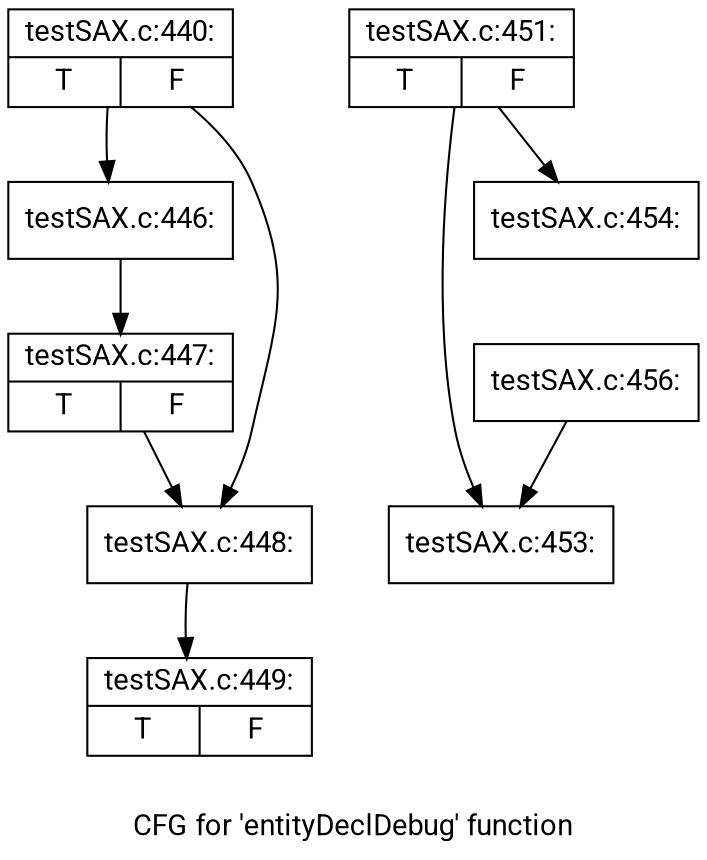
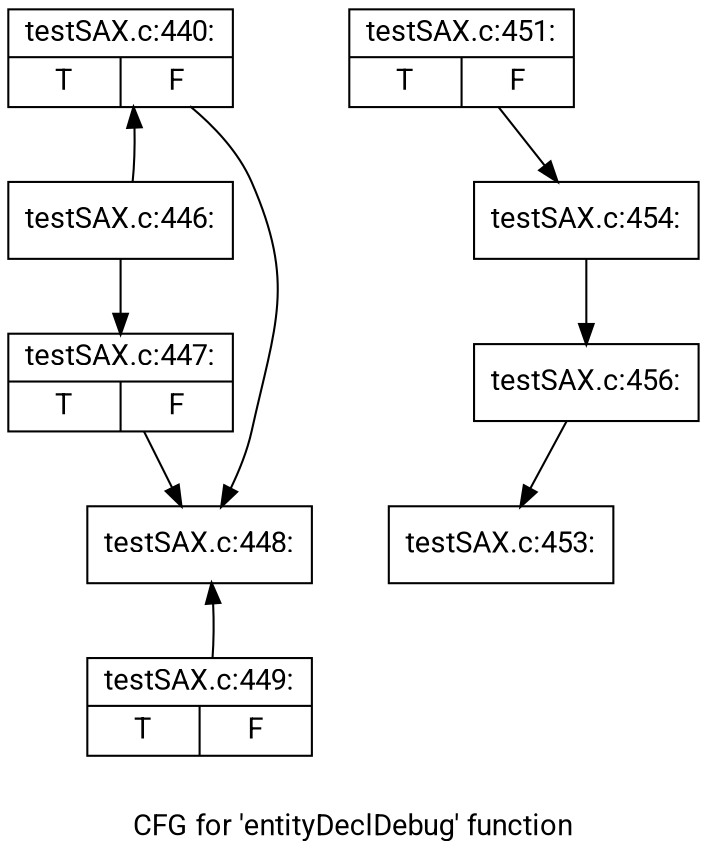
edge "testSAX.c:440:" -> "testSAX.c:446:": reversed
edge "testSAX.c:454:" -> "testSAX.c:456:": added
edge "testSAX.c:451:" -> "testSAX.c:453:": removed
edge "testSAX.c:448:" -> "testSAX.c:449:": reversed
